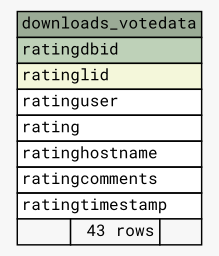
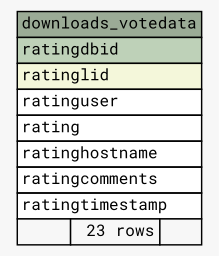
node "downloads_votedata": text "43 rows" -> "23 rows"
